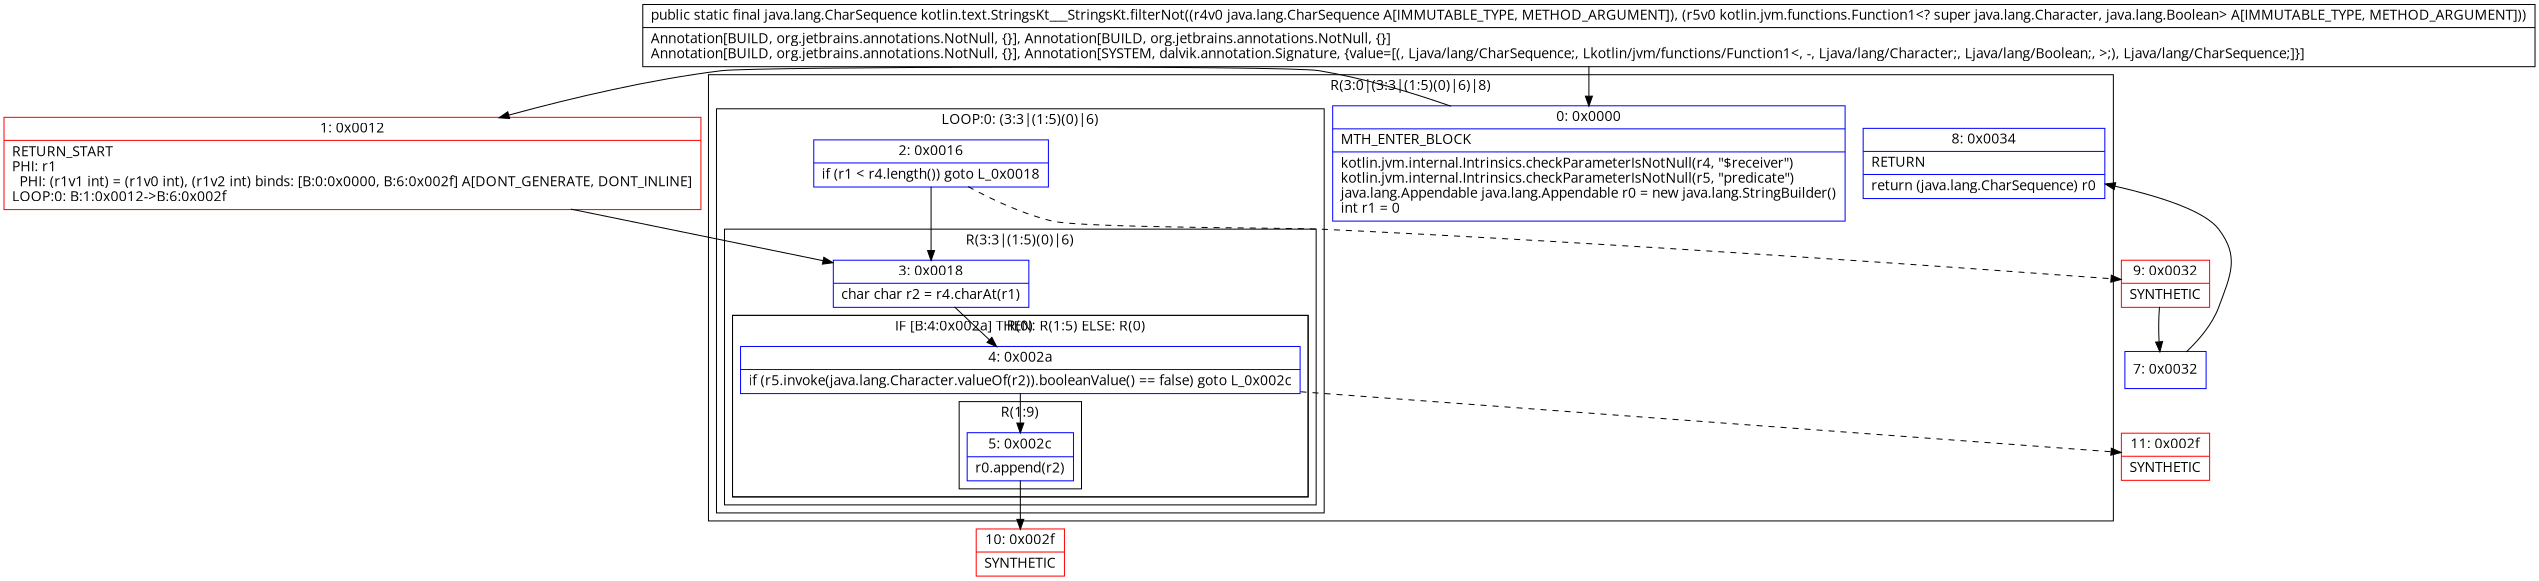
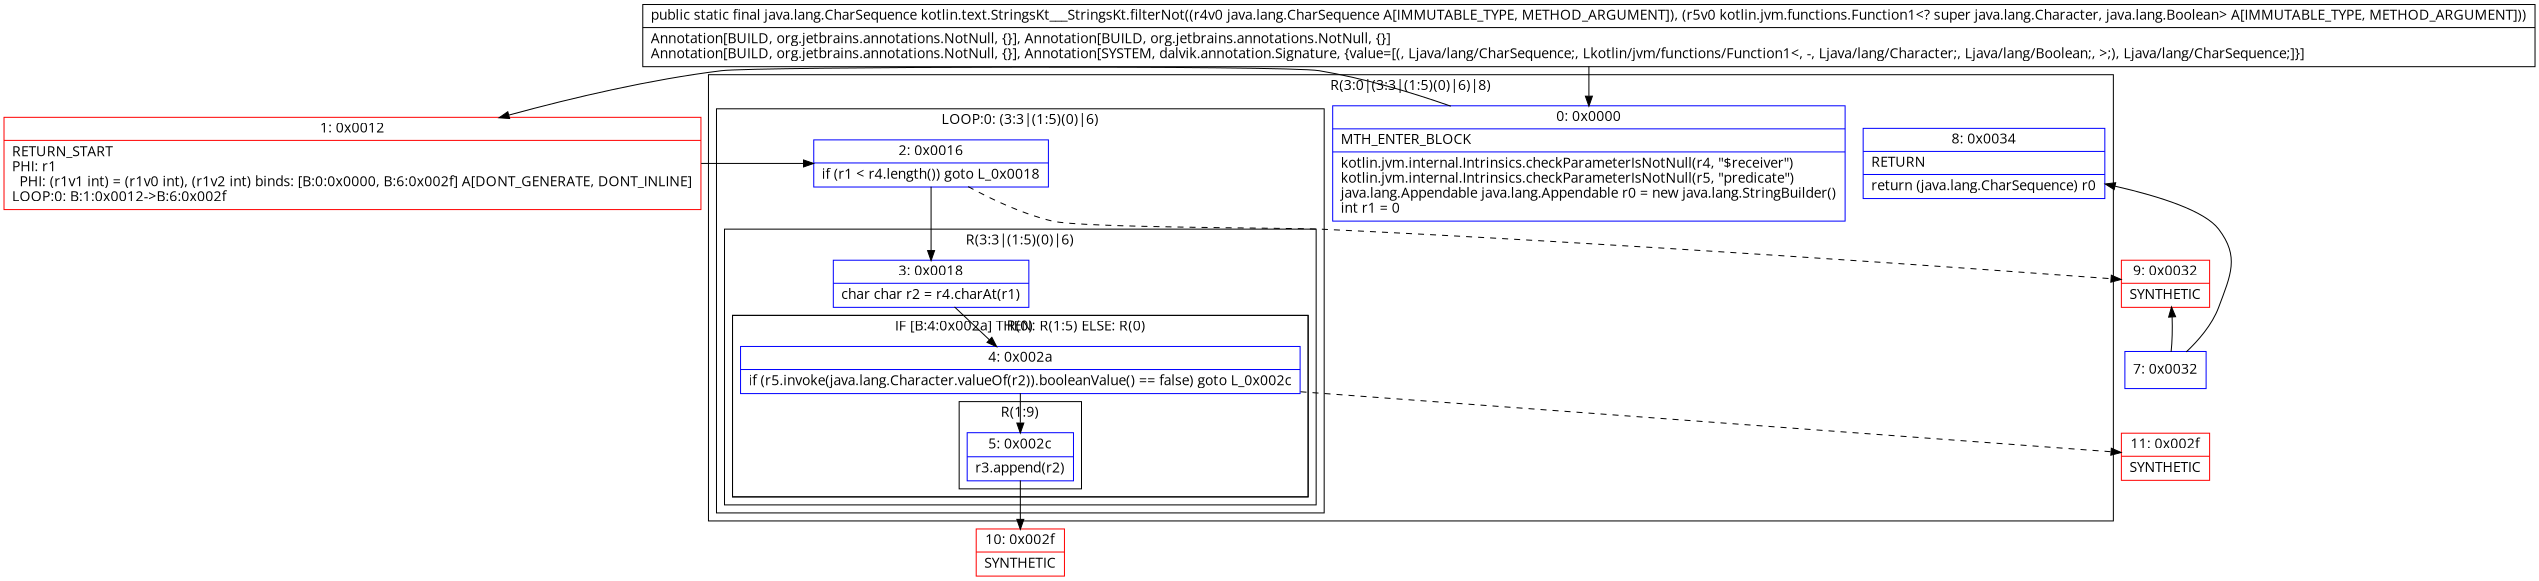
edge "1: 0x0012" -> "3: 0x0018": now "1: 0x0012" -> "2: 0x0016"
edge "9: 0x0032" -> "7: 0x0032": reversed
node "5: 0x002c": text "r0.append(r2)" -> "r3.append(r2)"
